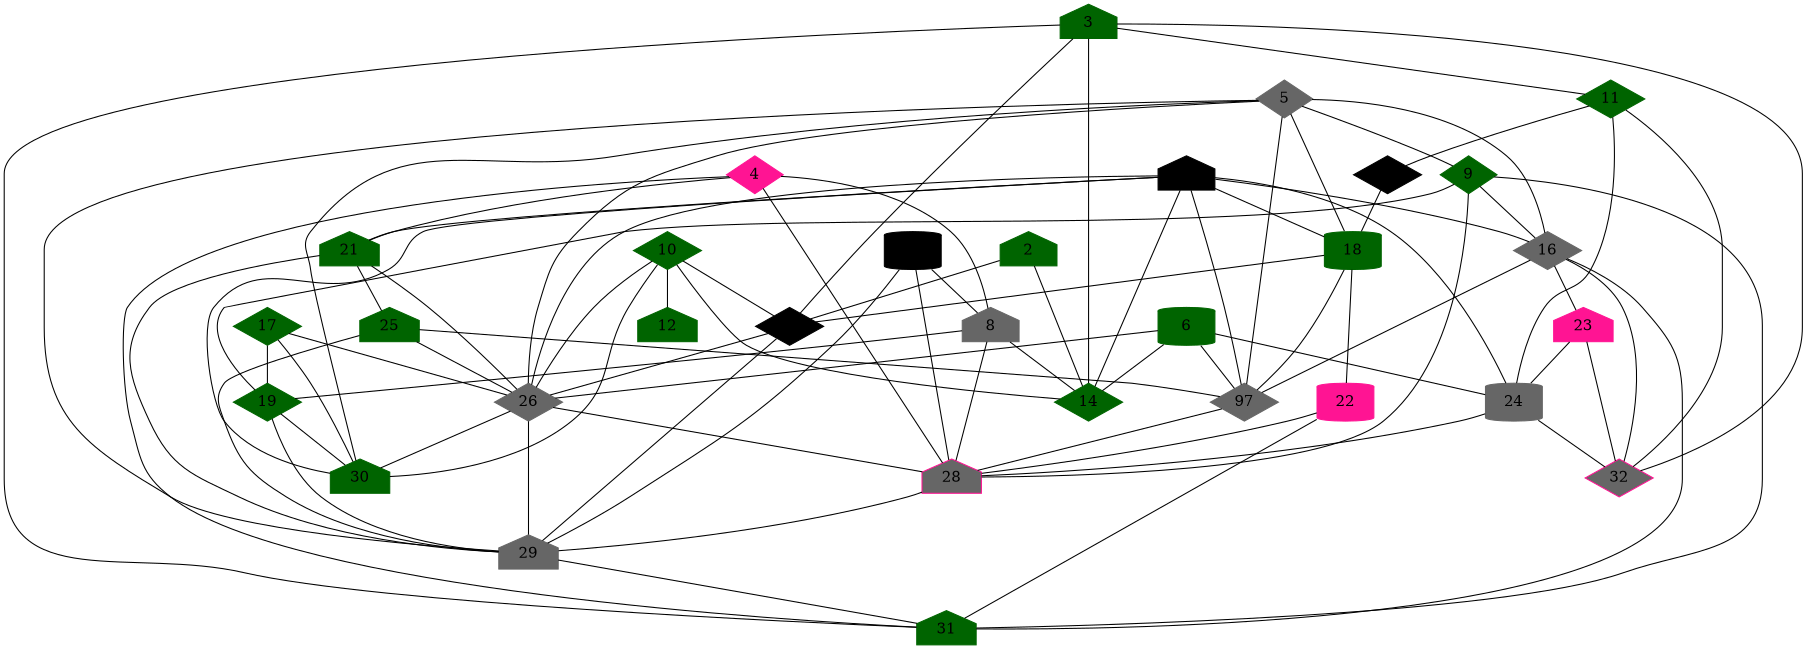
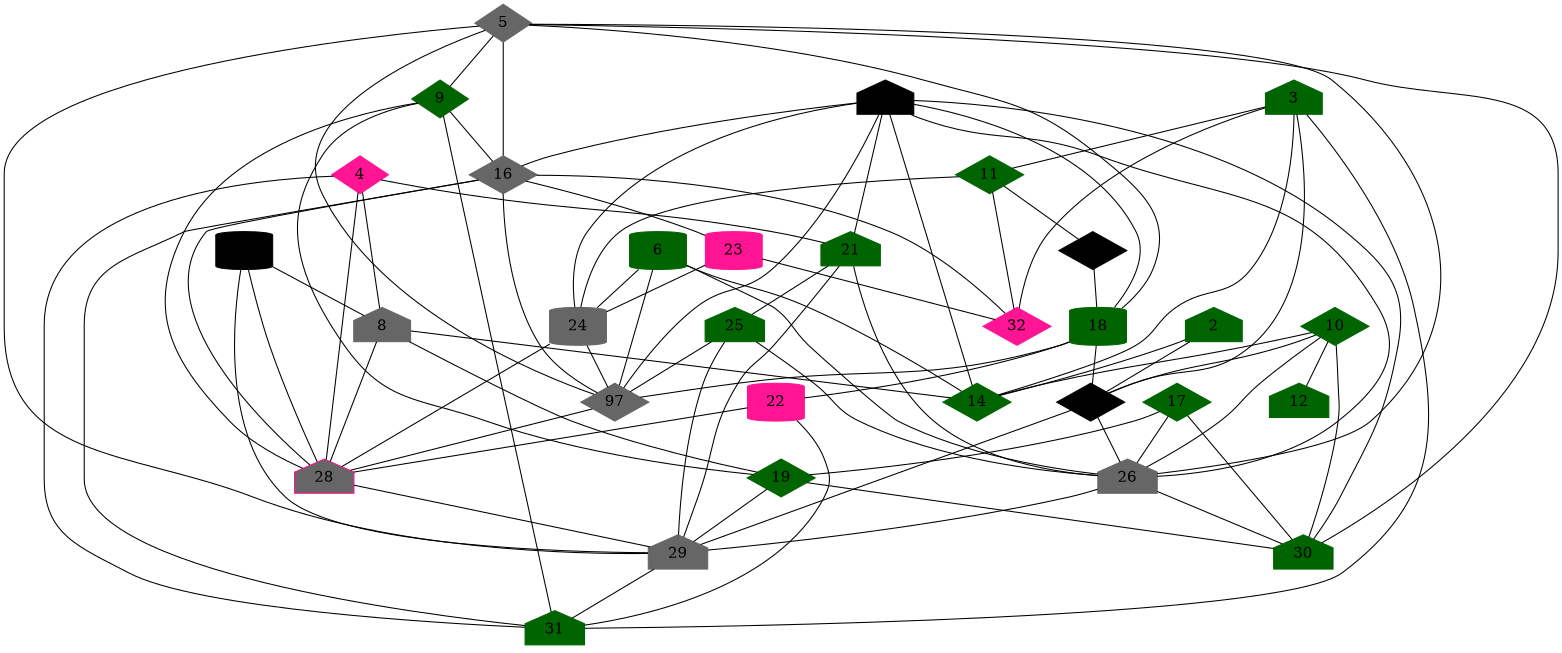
node "23": shape house -> cylinder
node "26": shape diamond -> house
edge "26" -- "28": now "16" -- "28"
edge "24" -- "32": now "24" -- "97"
node "32": fillcolor gray40 -> deeppink
